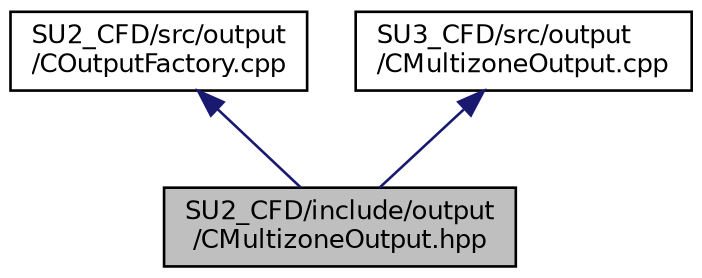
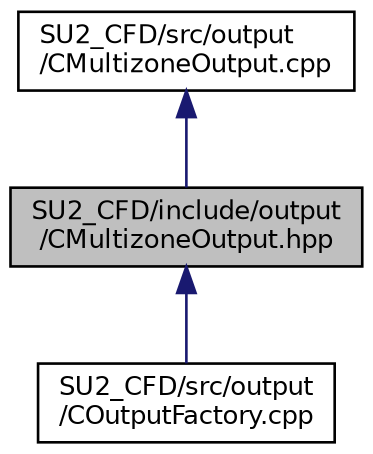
node "SU3_CFD/src/output /CMultizoneOutput.cpp": label "SU3_CFD/src/output /CMultizoneOutput.cpp" -> "SU2_CFD/src/output /CMultizoneOutput.cpp"
edge "SU2_CFD/include/output /CMultizoneOutput.hpp" -> "SU2_CFD/src/output /COutputFactory.cpp": reversed
